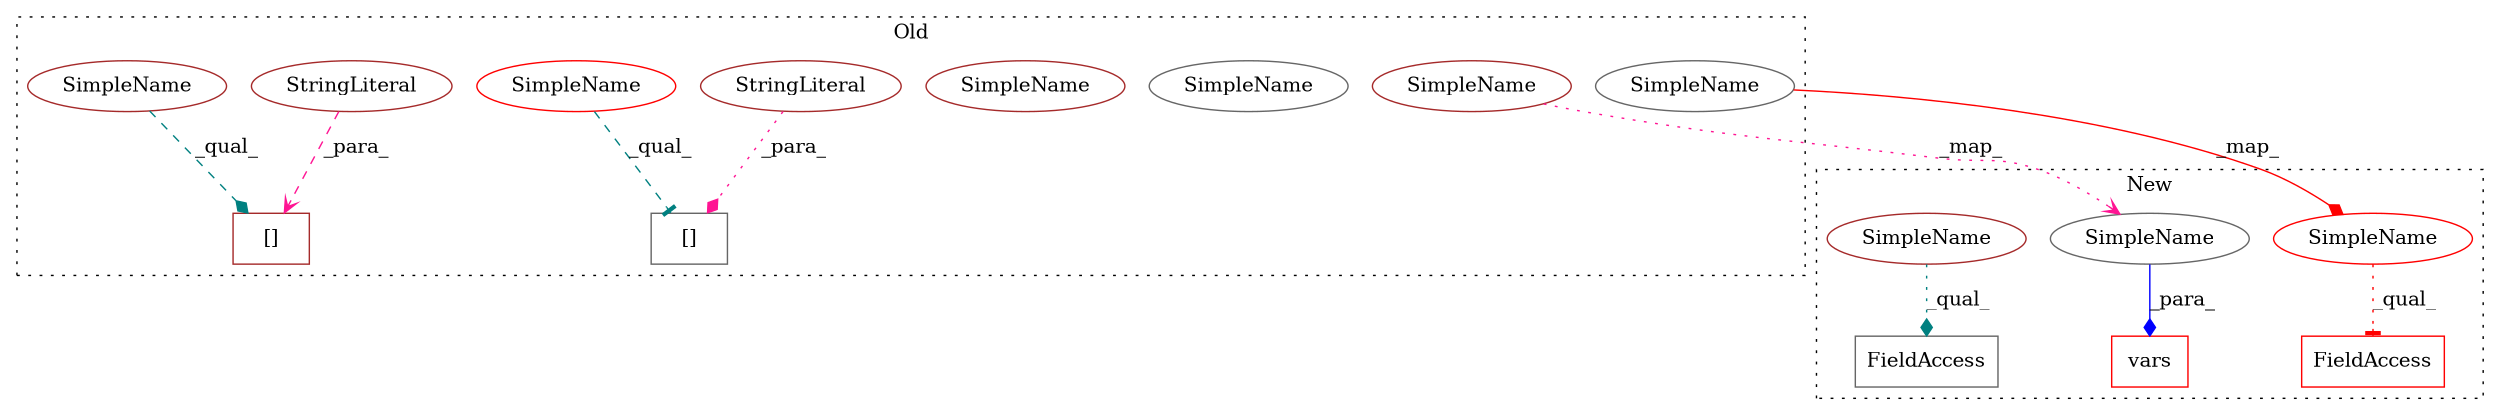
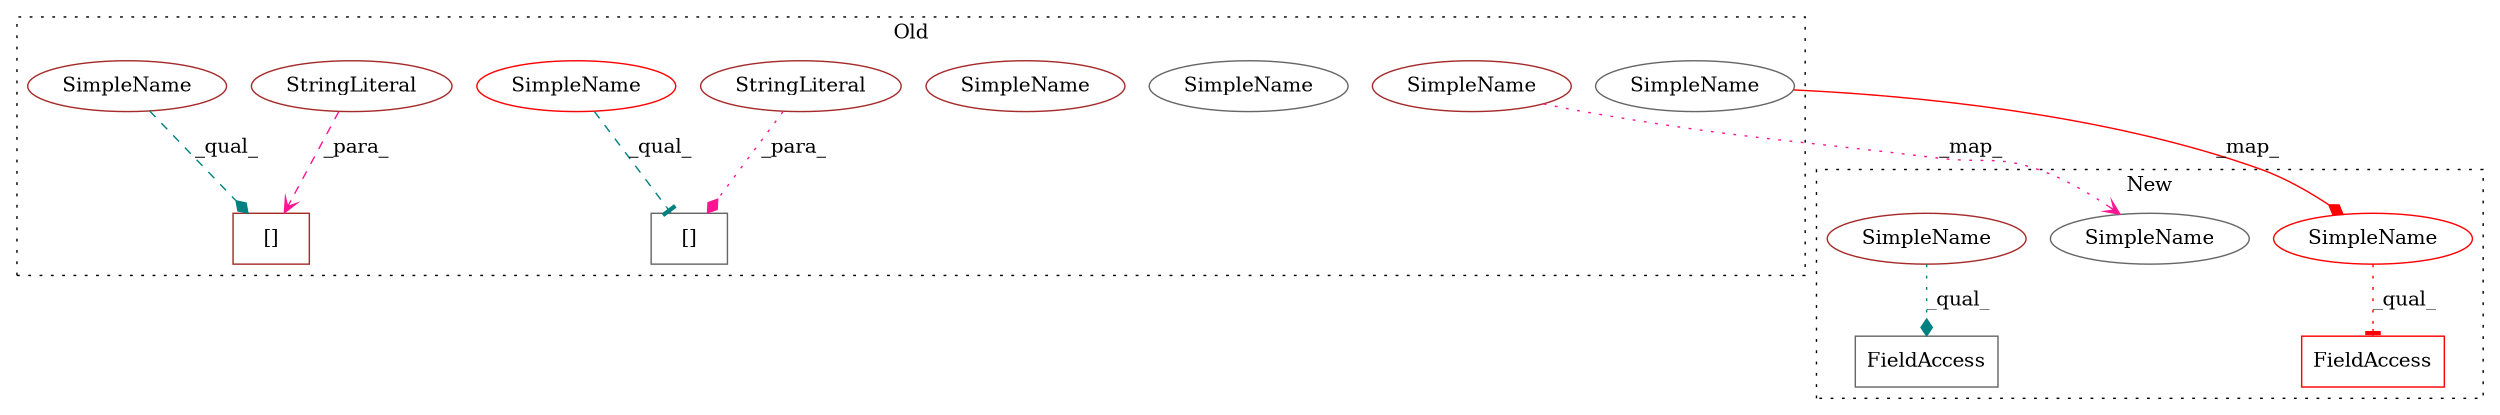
node "vars": removed
